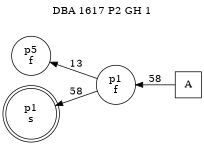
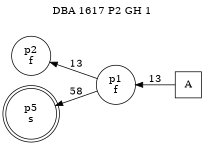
node "p5 f": label "p5 f" -> "p2 f"
edge "A" -> "p1 f": label "58" -> "13"
node "p1 s": label "p1 s" -> "p5 s"
